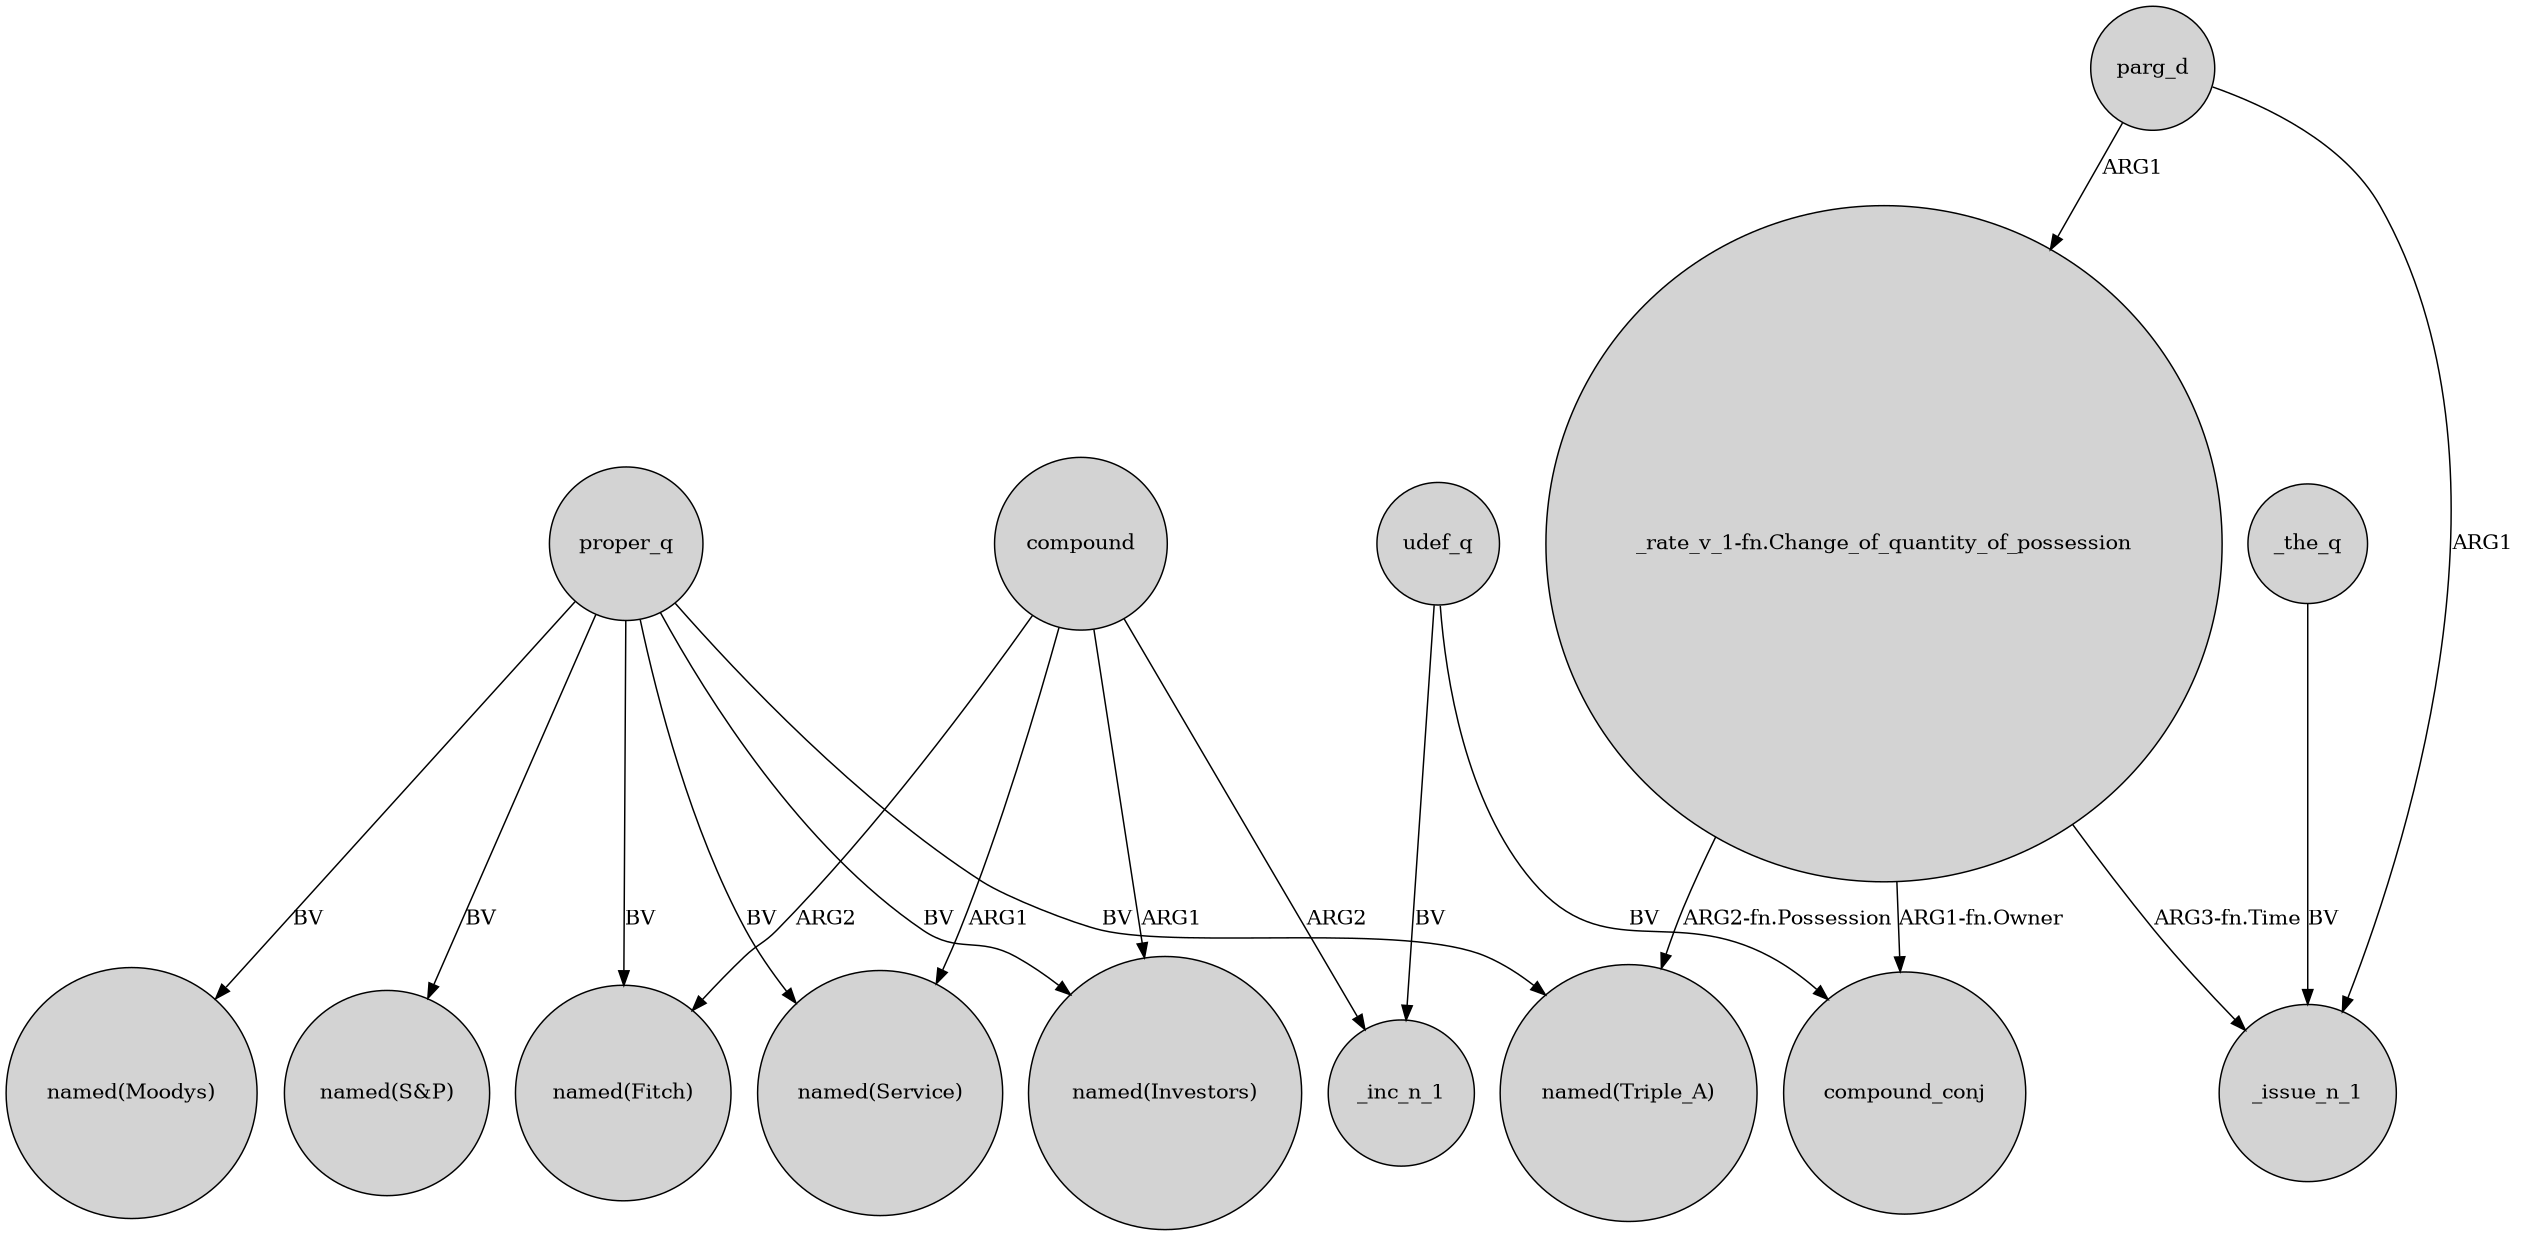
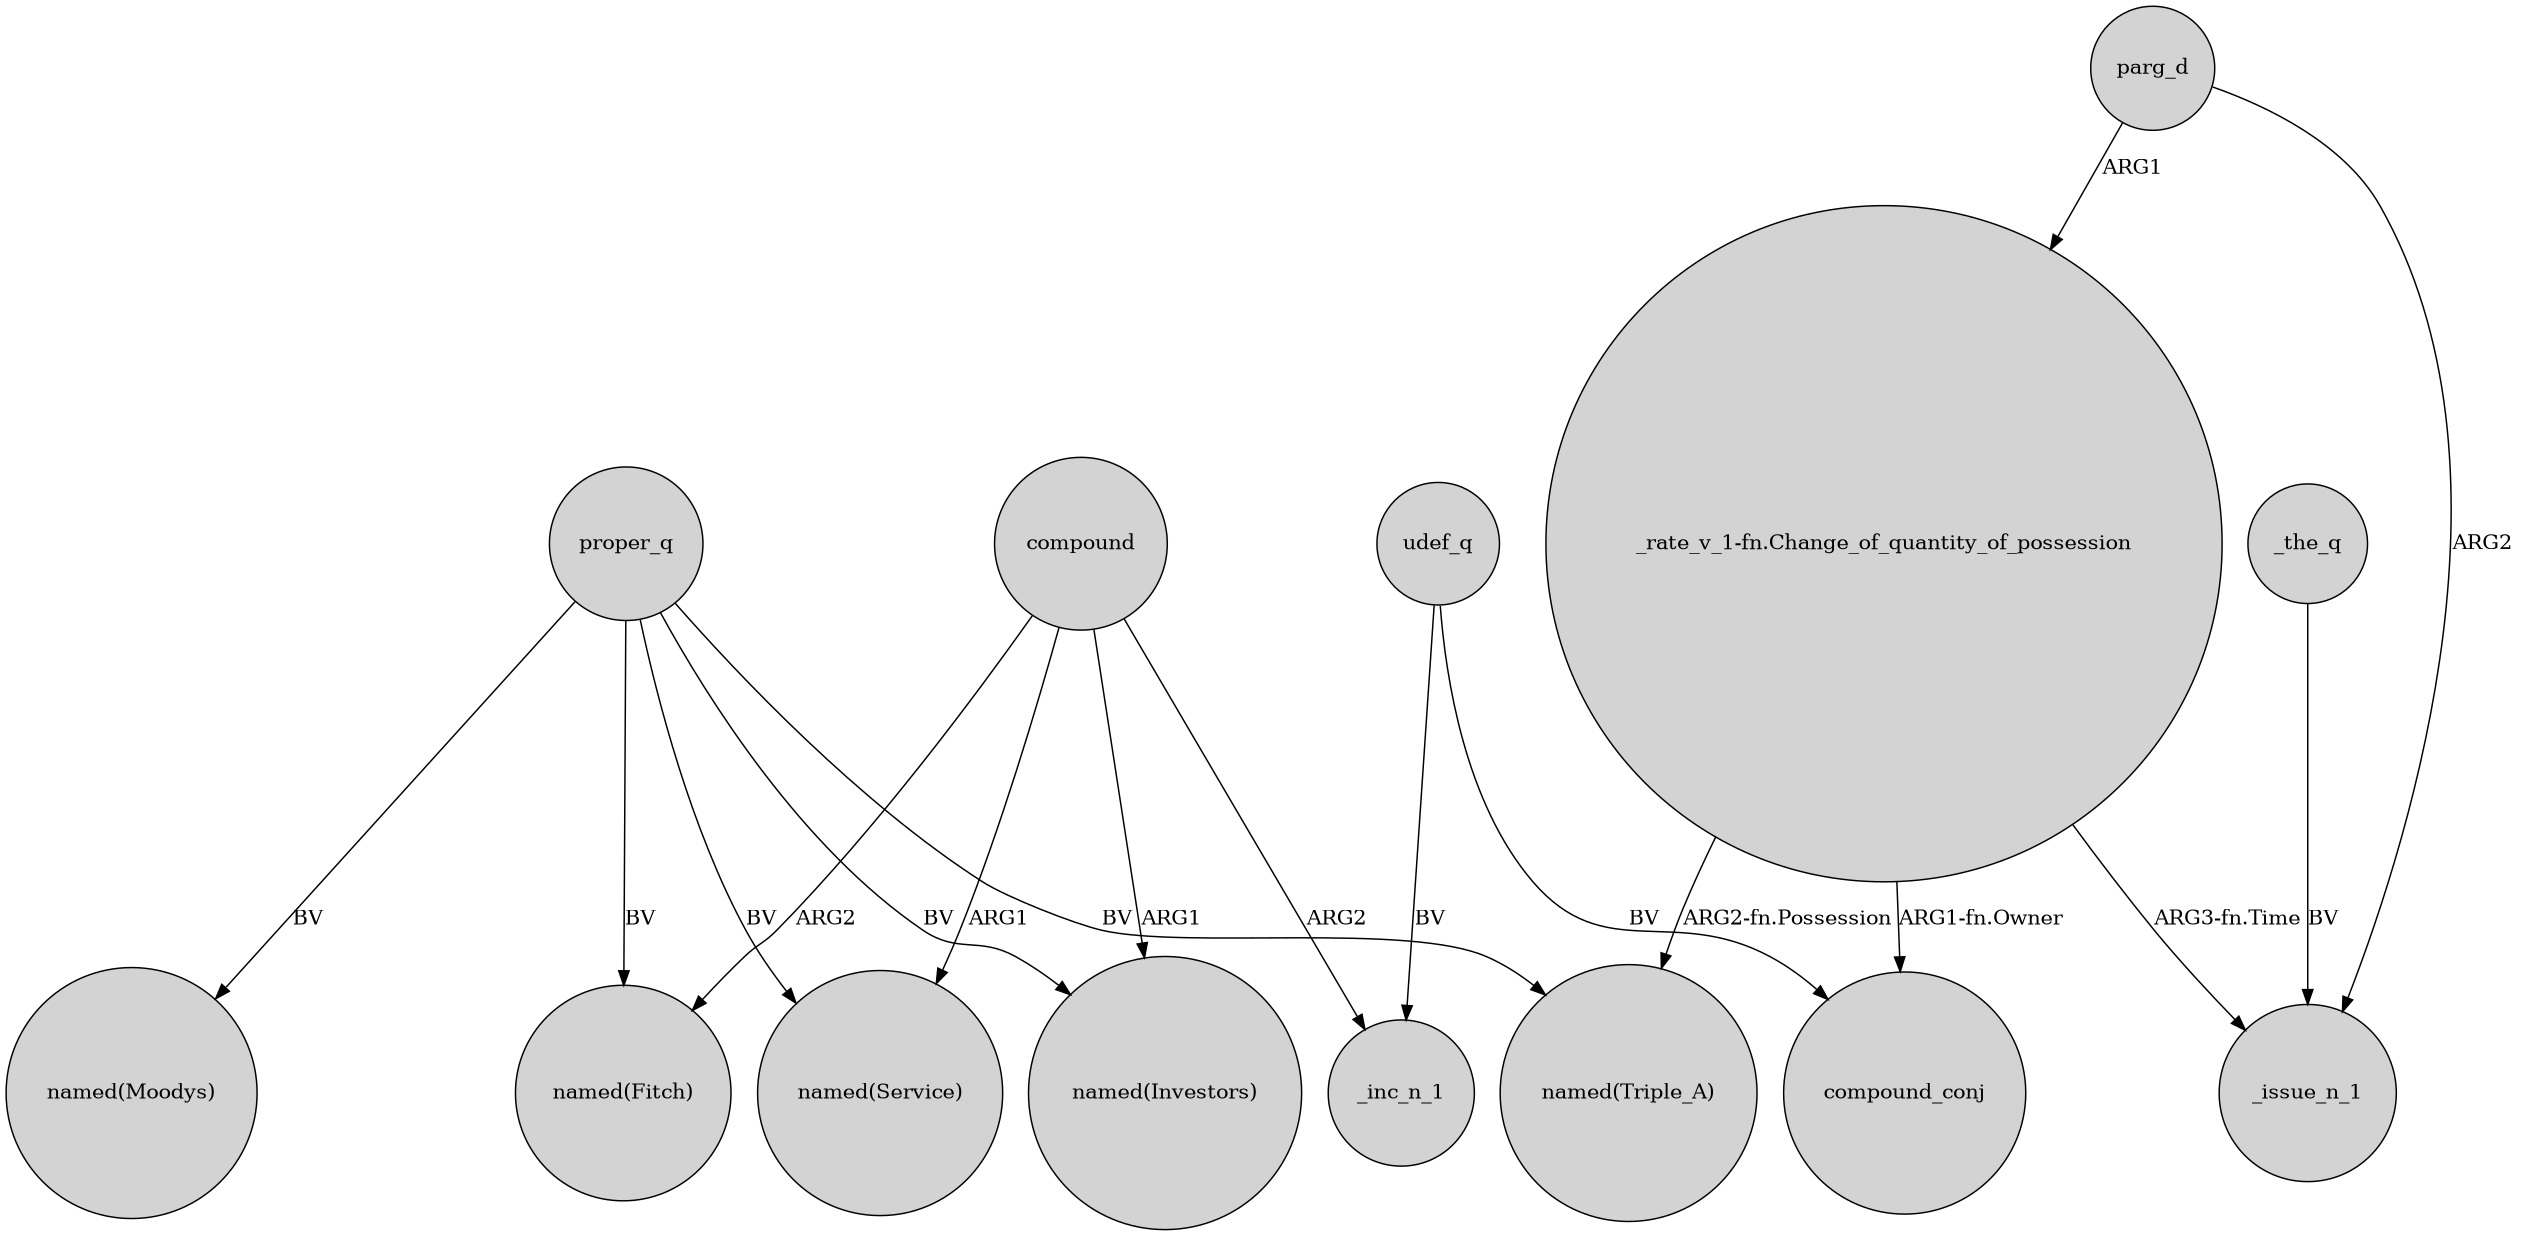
edge "parg_d" -> "_issue_n_1": label "ARG1" -> "ARG2"
node "named(S&P)": removed
